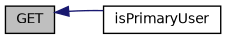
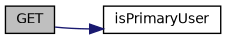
edge "isPrimaryUser" -> "GET": reversed
